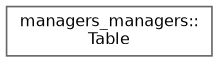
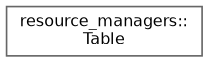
node "managers_managers:: Table": label "managers_managers:: Table" -> "resource_managers:: Table"
